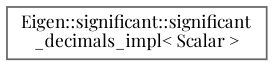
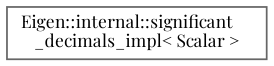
node "Eigen::significant::significant _decimals_impl< Scalar >": label "Eigen::significant::significant _decimals_impl< Scalar >" -> "Eigen::internal::significant _decimals_impl< Scalar >"
